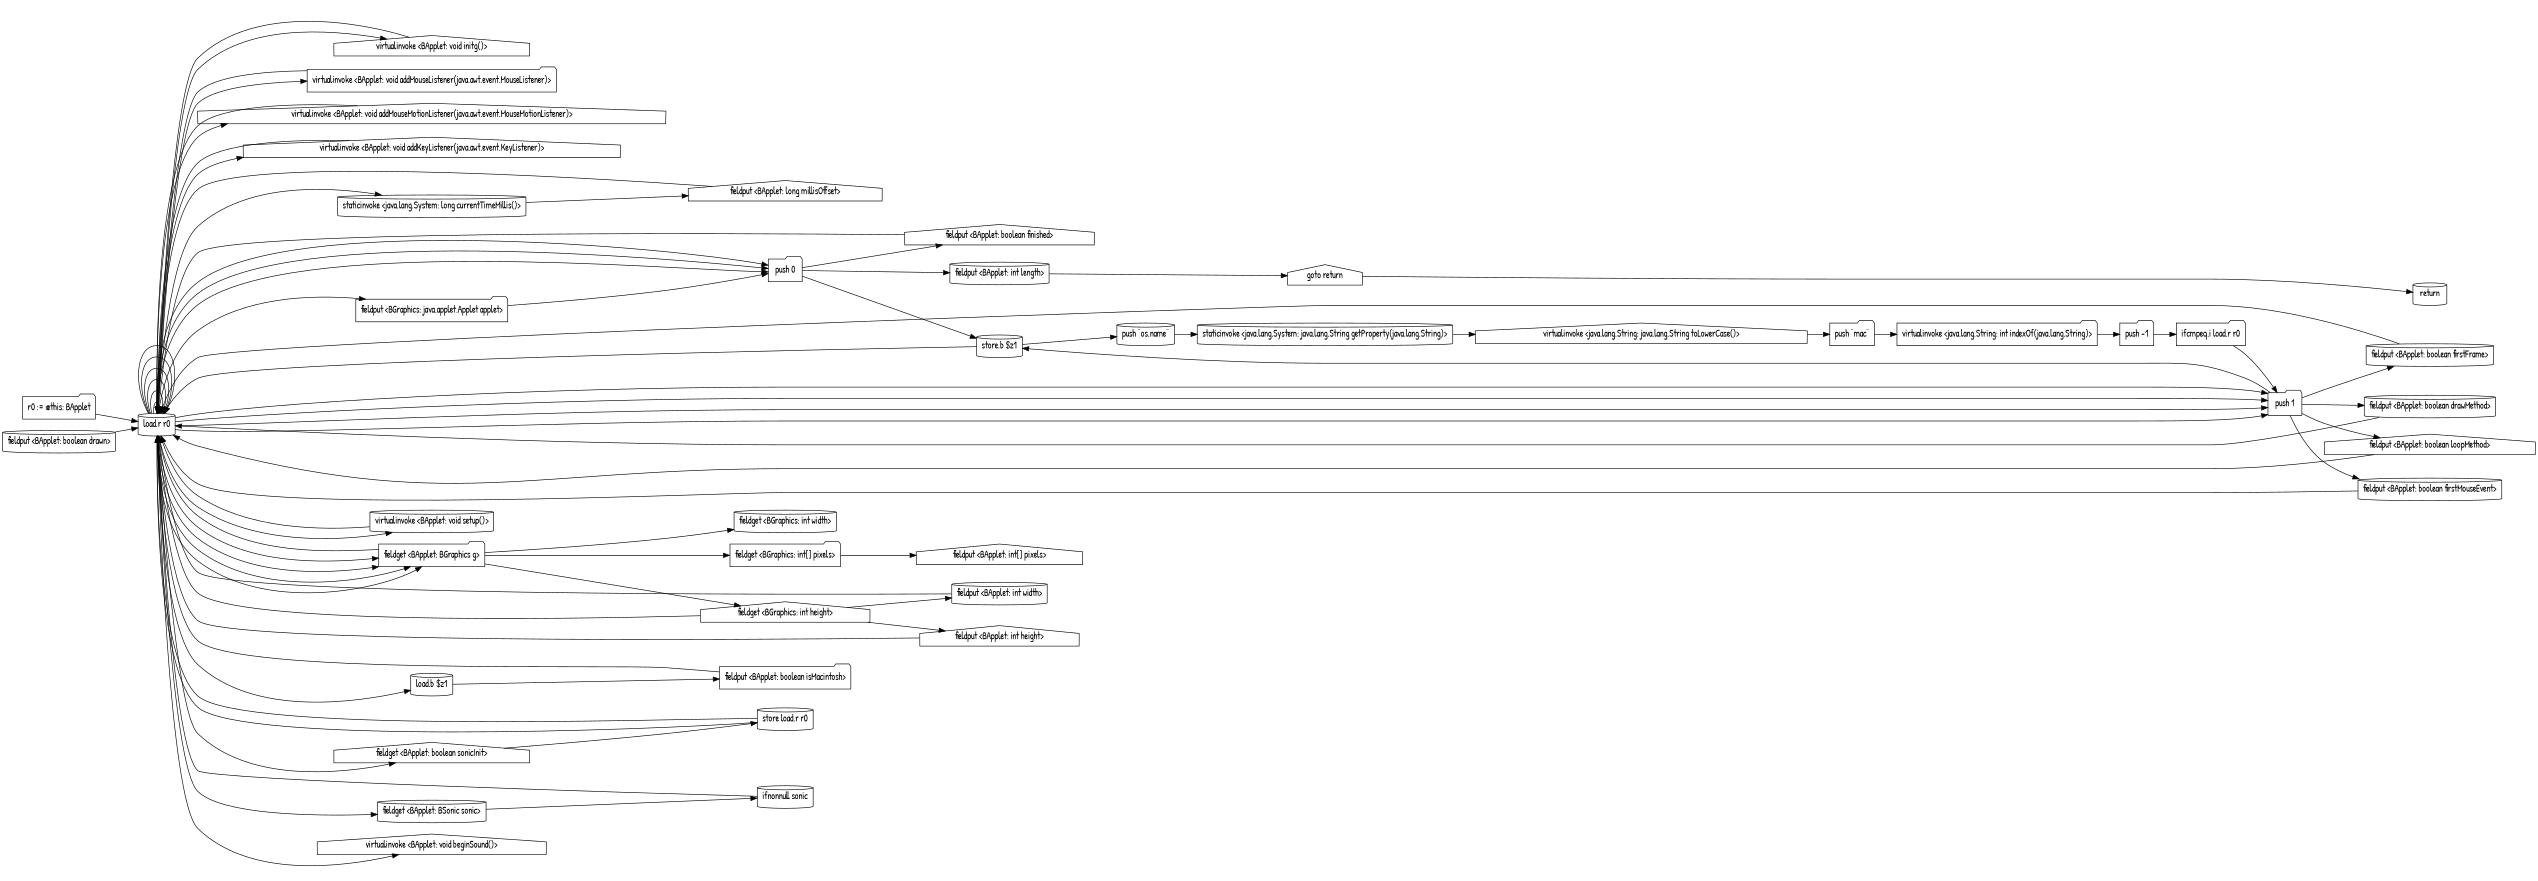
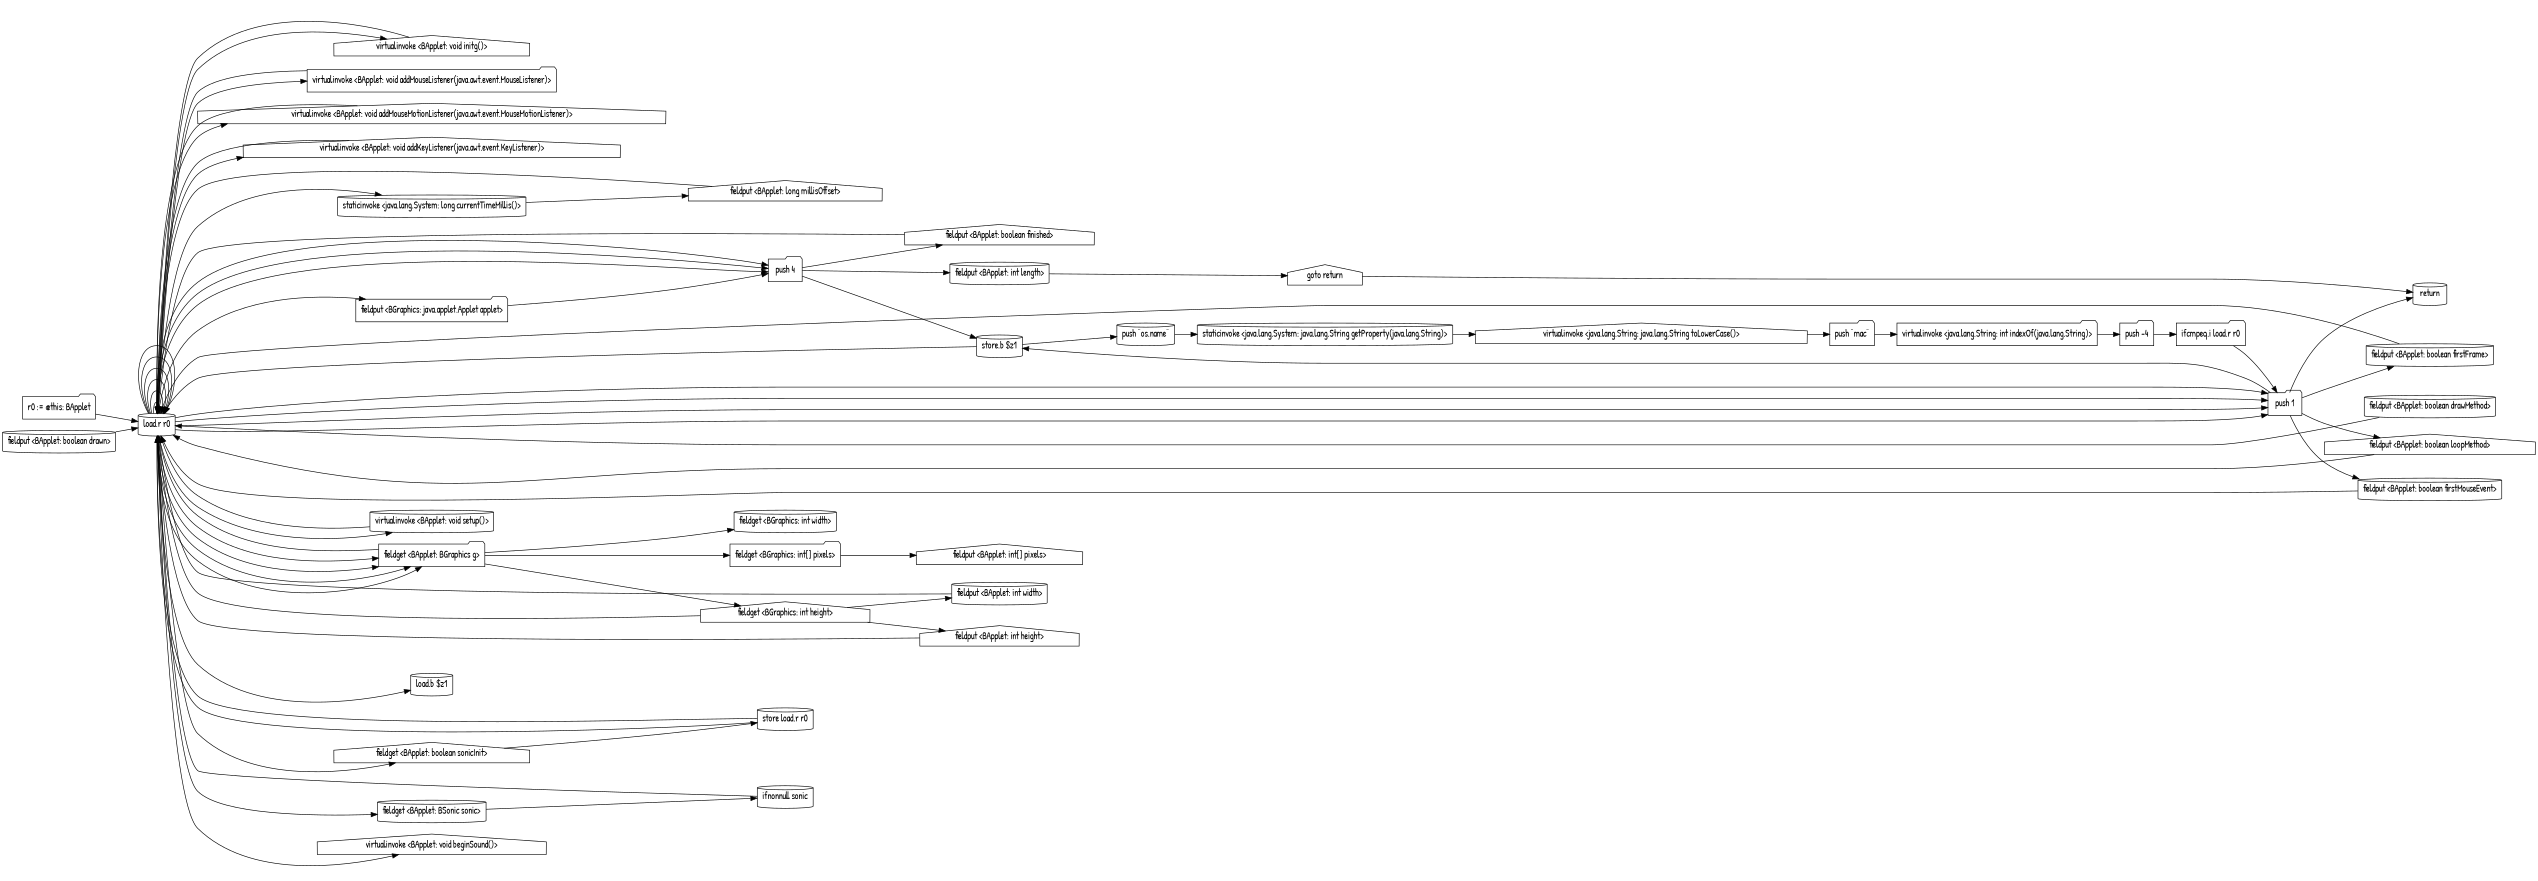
node "push 0": label "push 0" -> "push 4"
node "push -1": label "push -1" -> "push -4"
edge "push 1" -> "fieldput <BApplet: boolean drawMethod>": now "push 1" -> "return"
node "fieldput <BApplet: boolean isMacintosh>": removed
